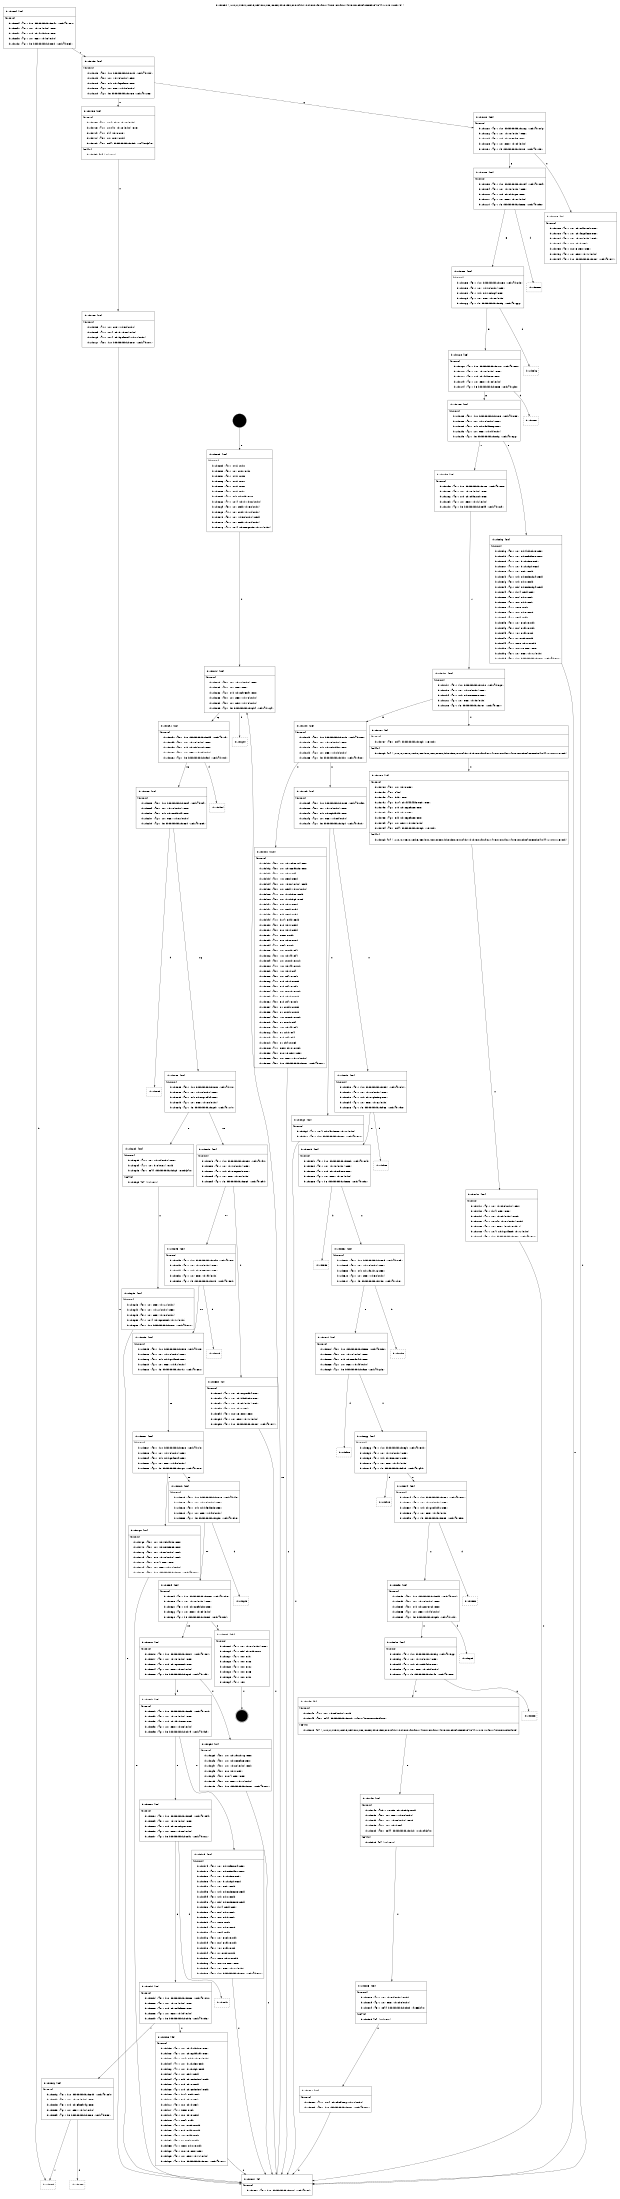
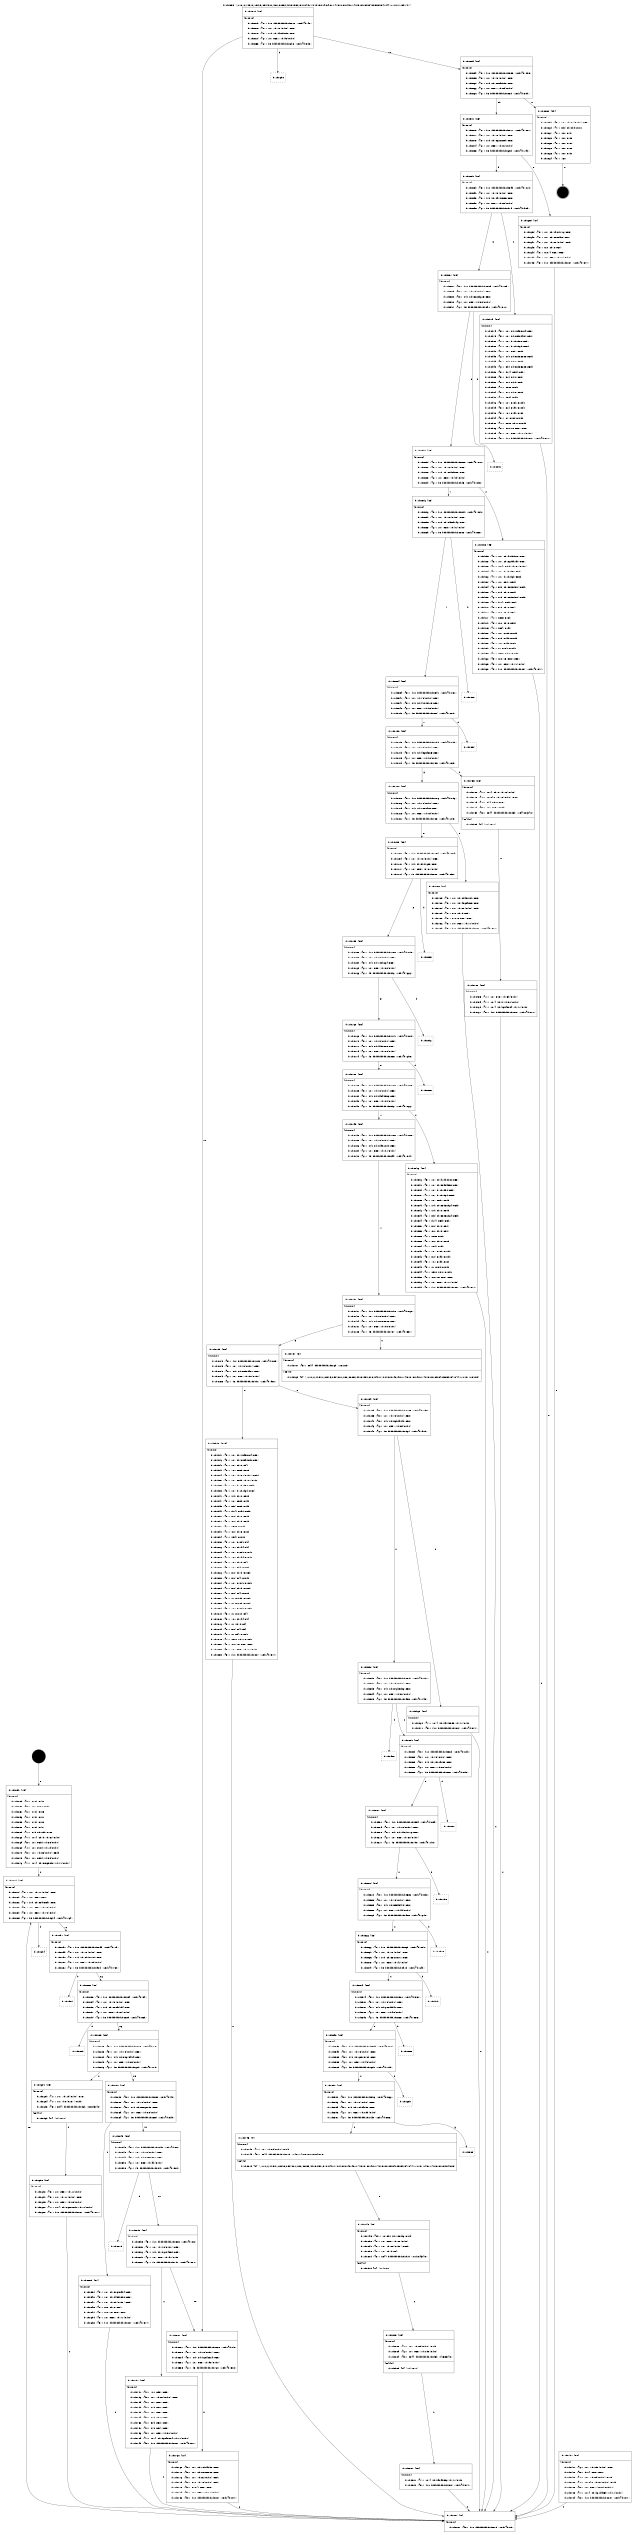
node "0x40178c [40]": removed
edge "0x401327 [25]" -> "0x401340 [25]": reversed
edge "0x4013d6 [25]" -> "0x401cad": now "0x4013d6 [25]" -> "0x4013ef [25]"
node "0x4017d4 [33]": added
